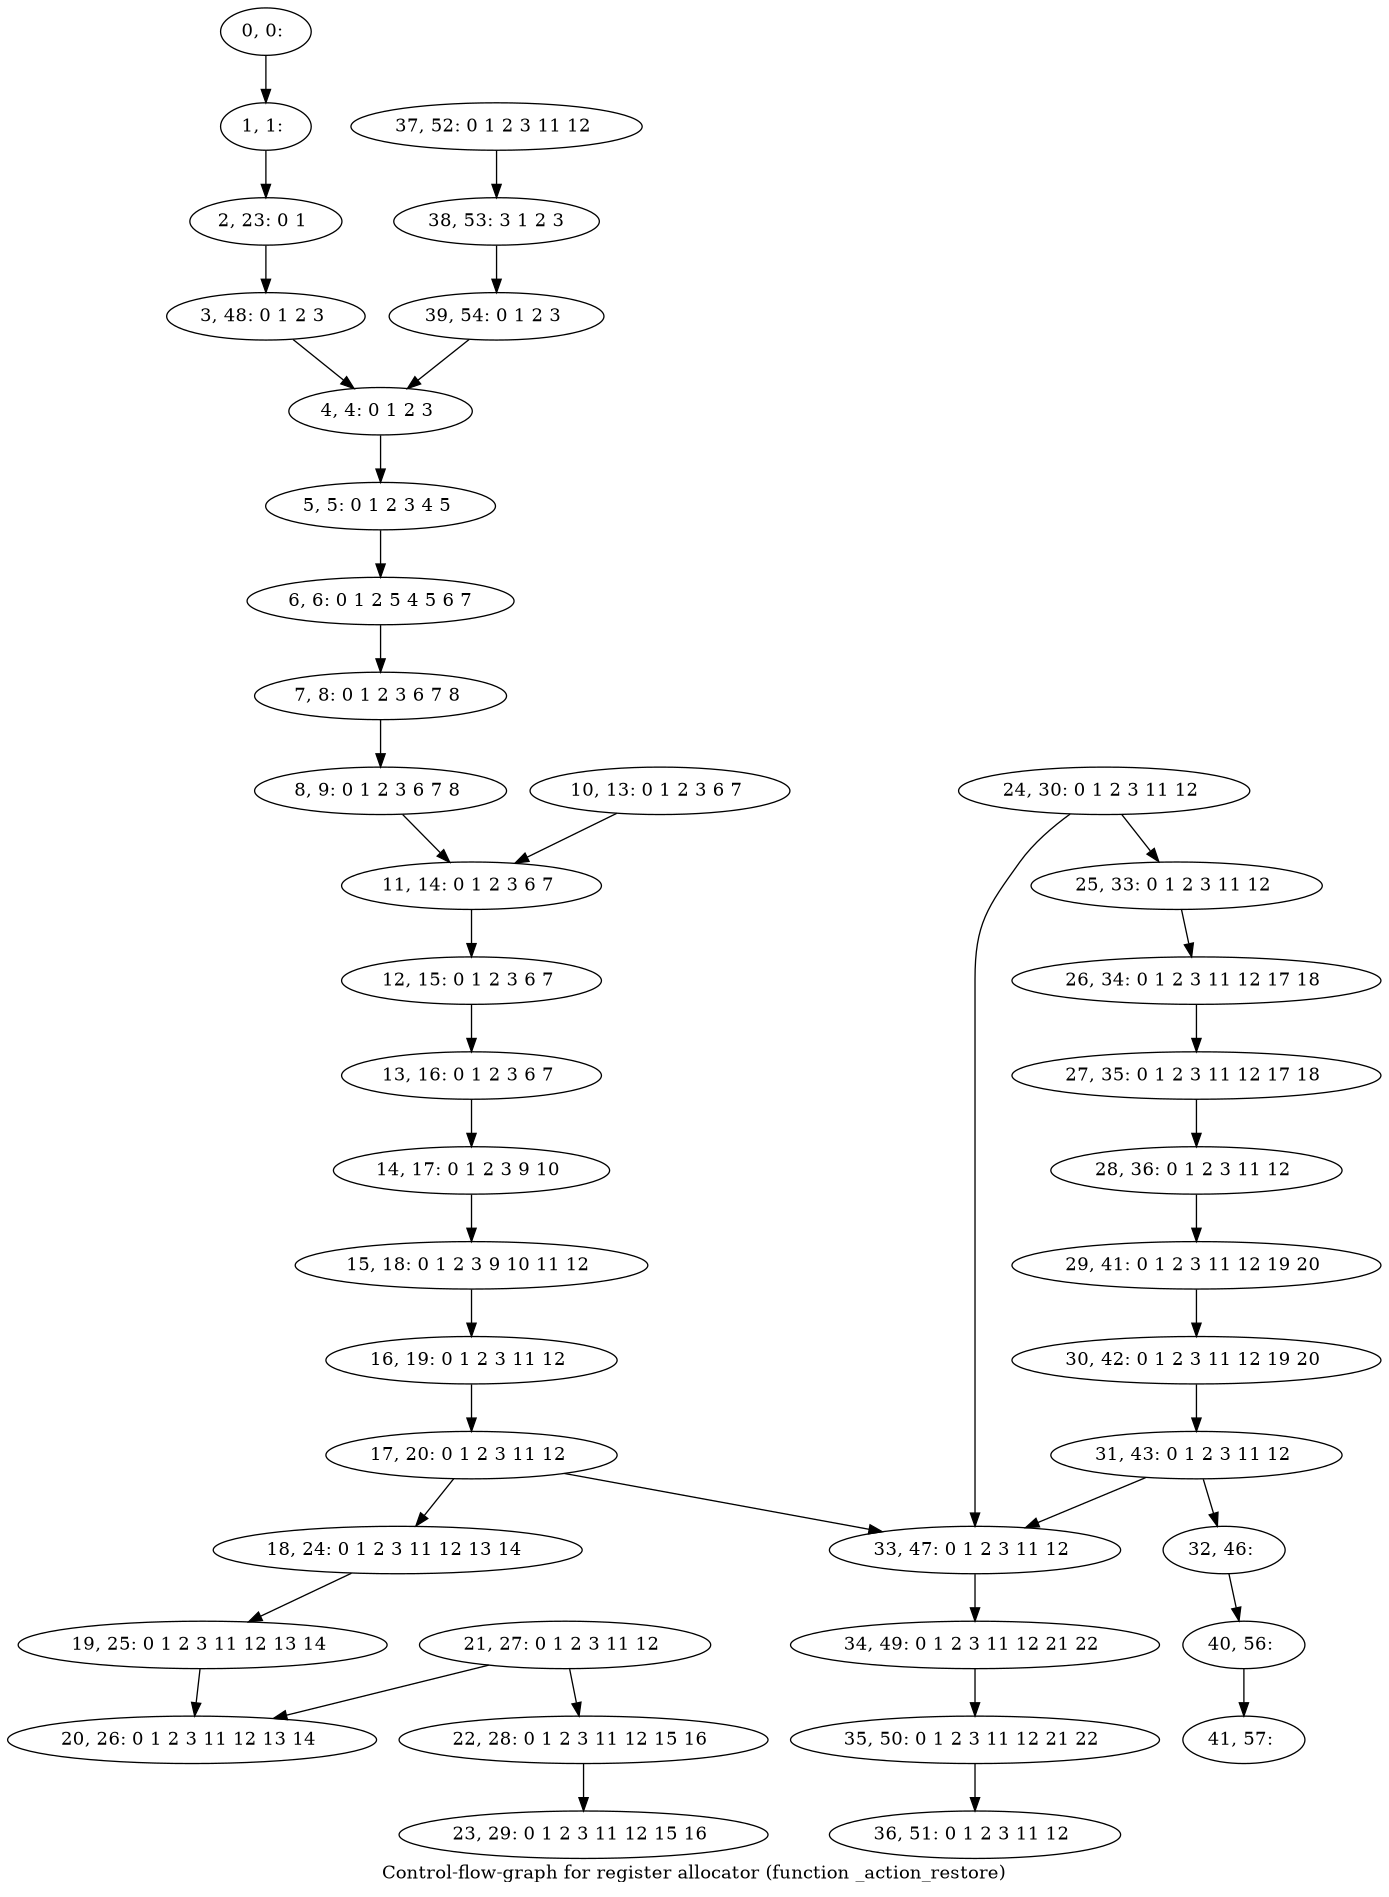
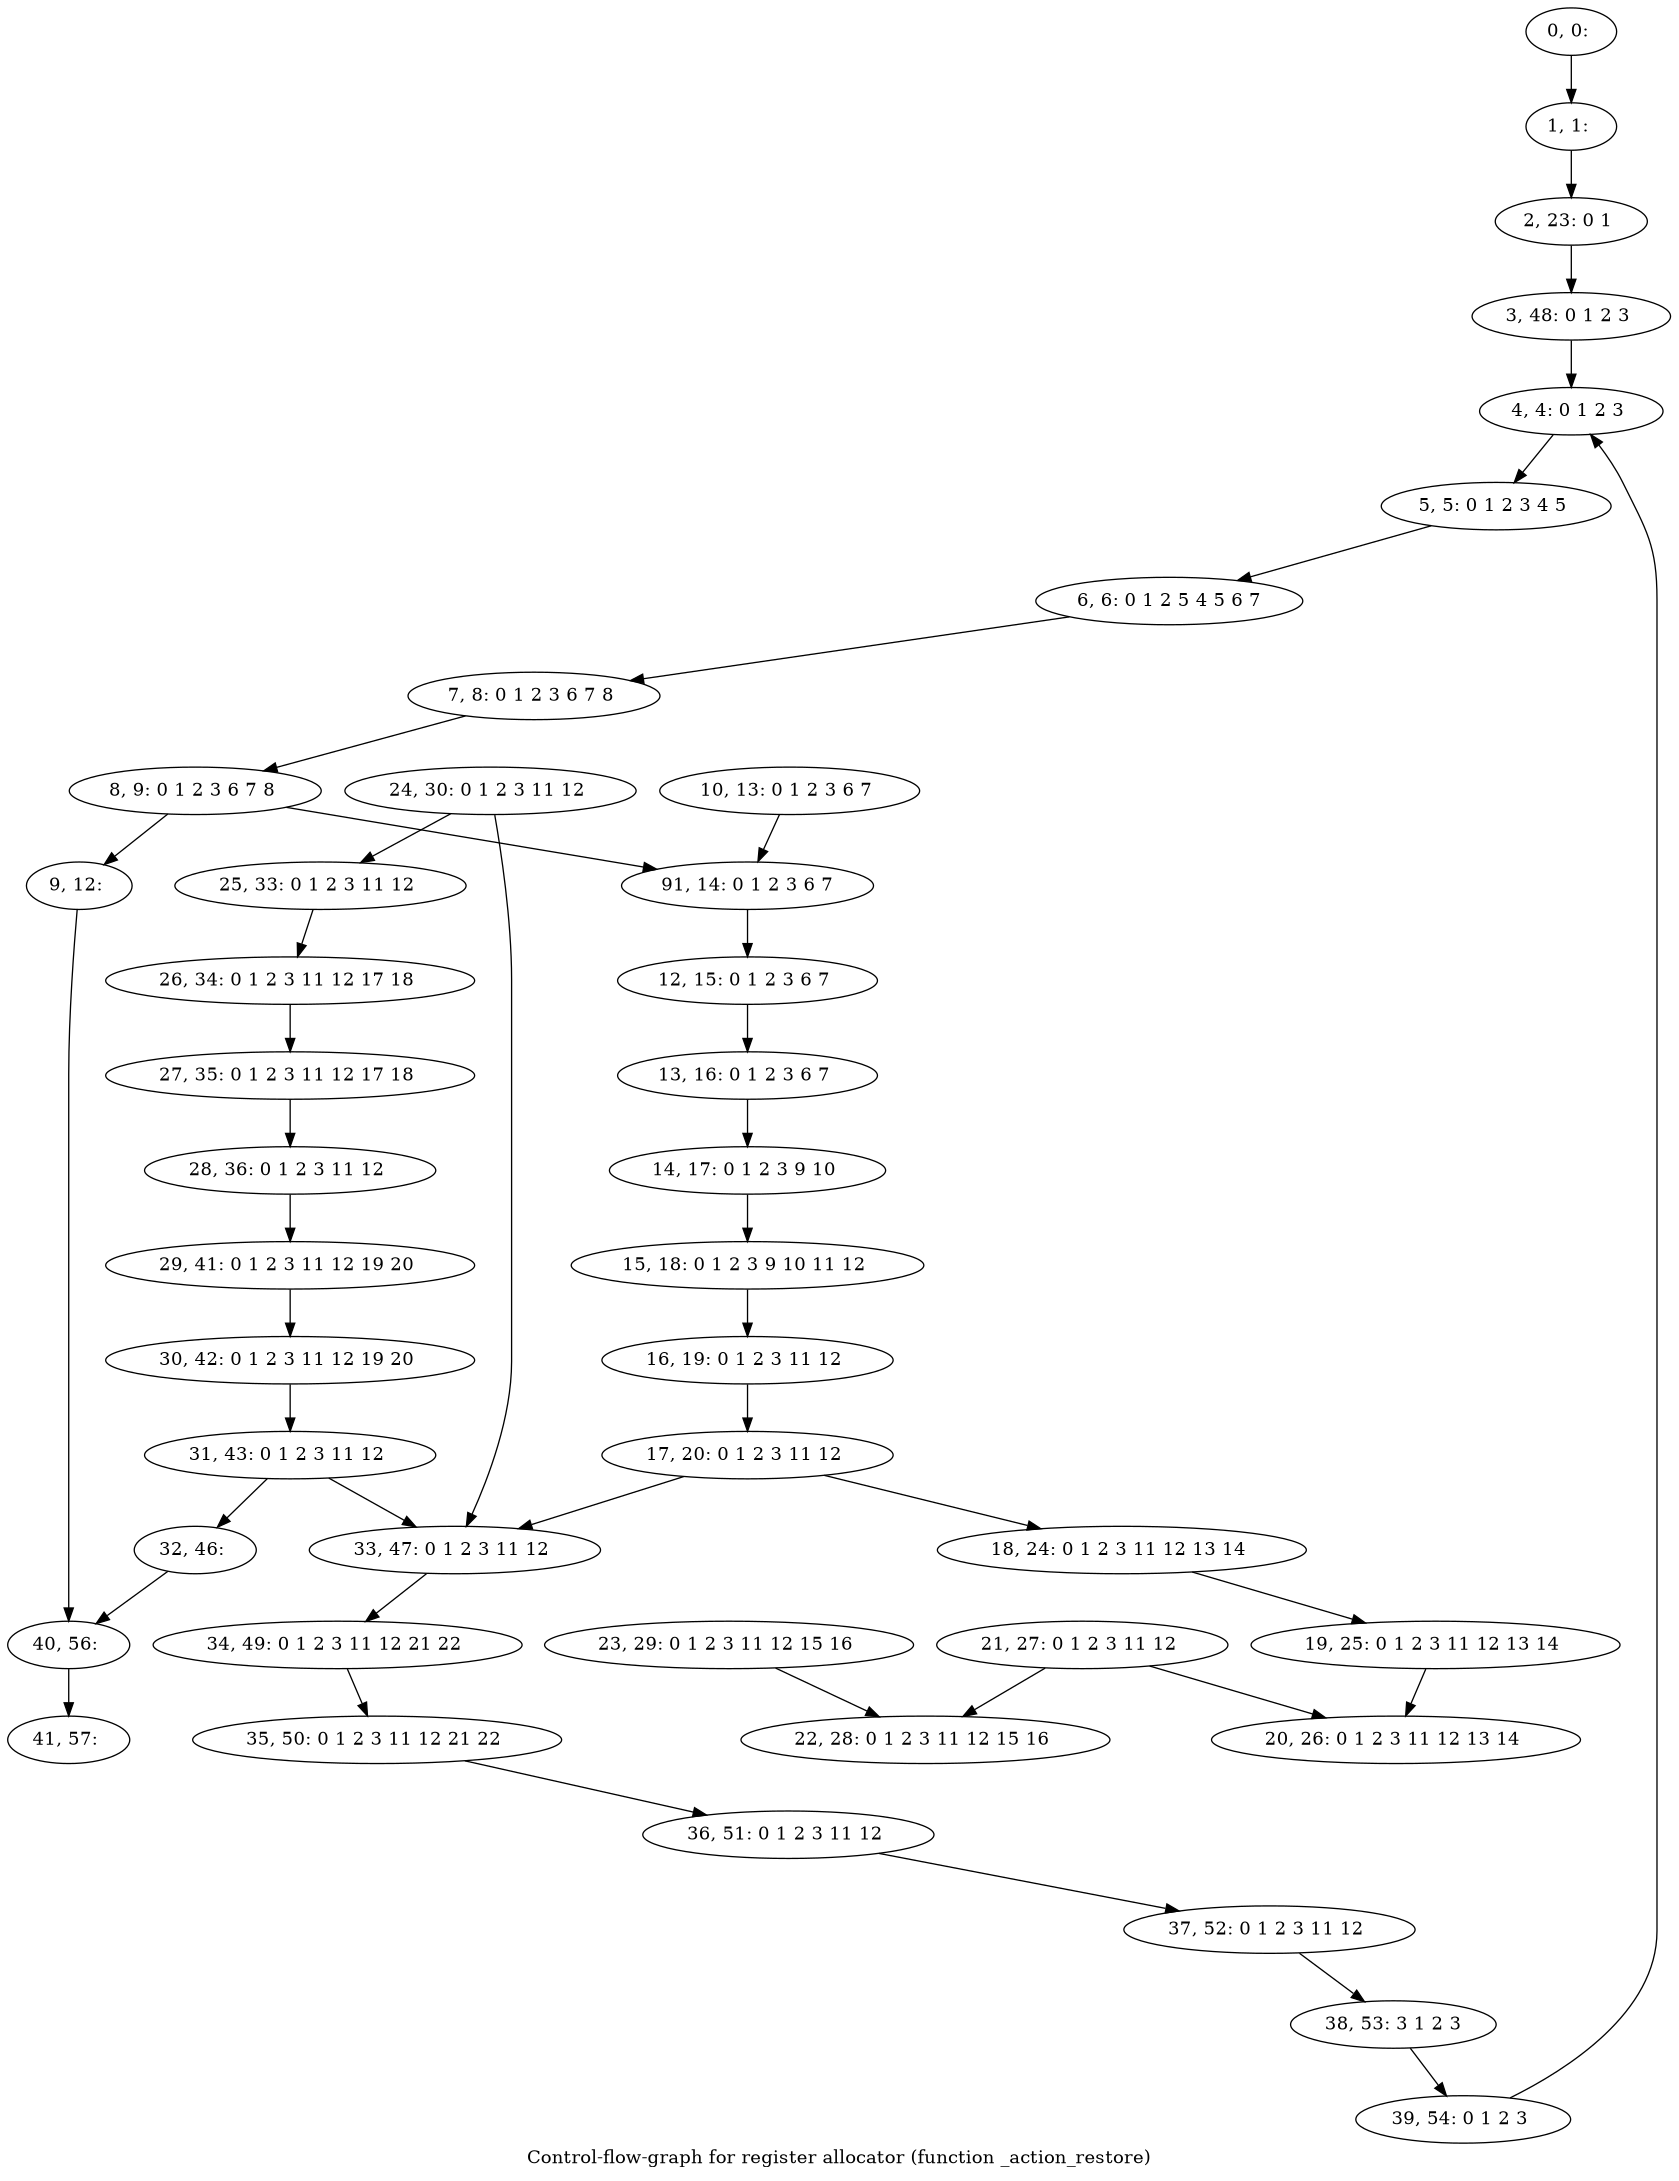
node "9, 12:": added
node "11, 14: 0 1 2 3 6 7": label "11, 14: 0 1 2 3 6 7" -> "91, 14: 0 1 2 3 6 7"
edge "22, 28: 0 1 2 3 11 12 15 16" -> "23, 29: 0 1 2 3 11 12 15 16": reversed
edge "36, 51: 0 1 2 3 11 12" -> "37, 52: 0 1 2 3 11 12": added
